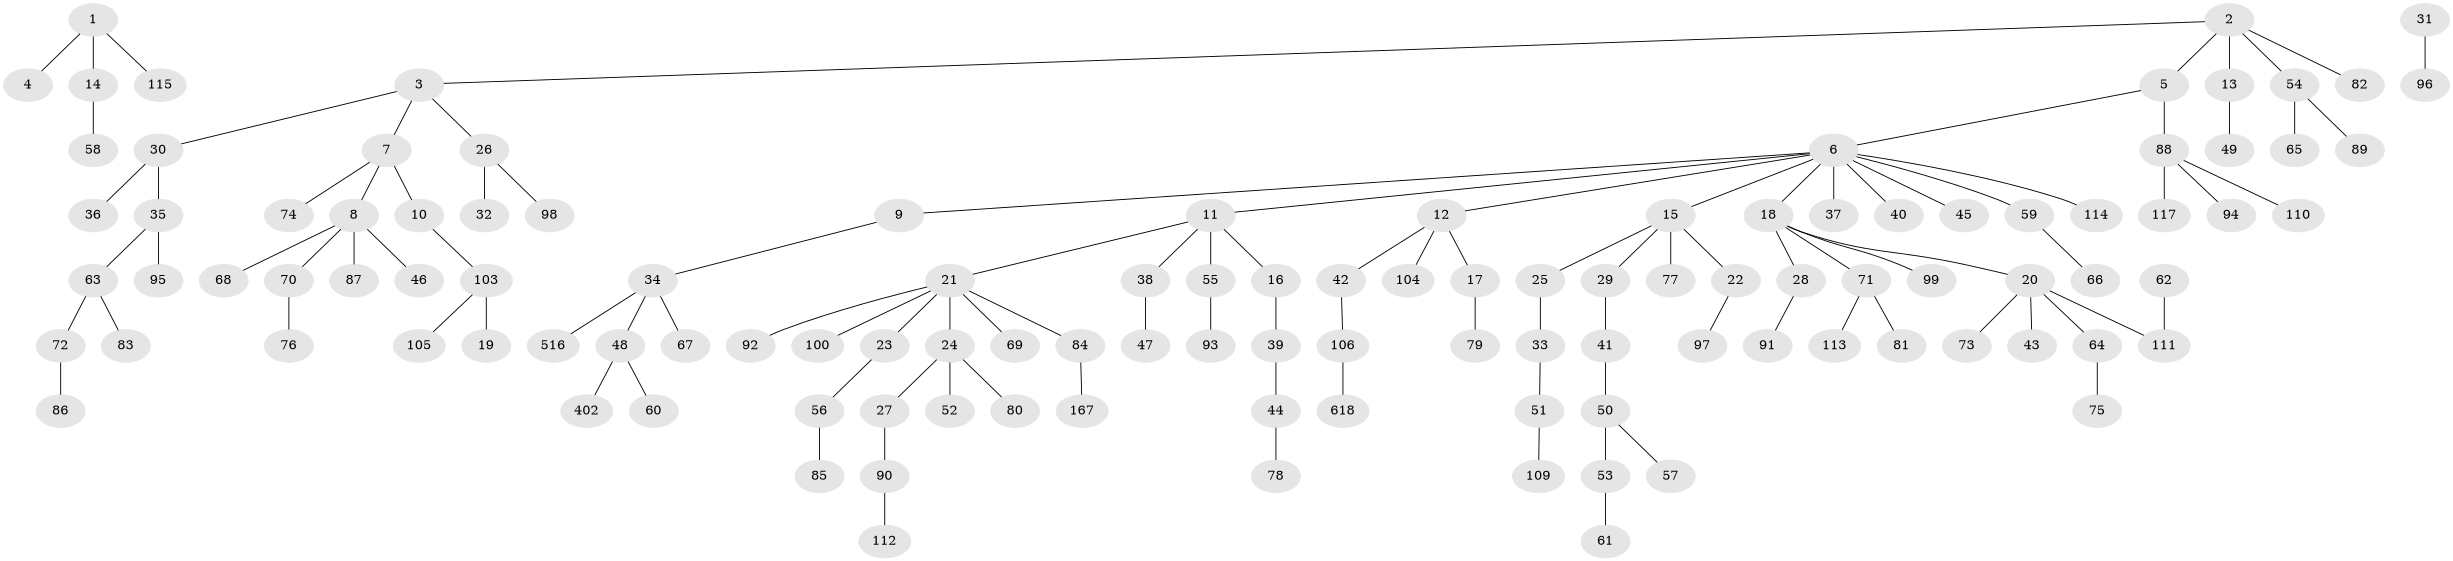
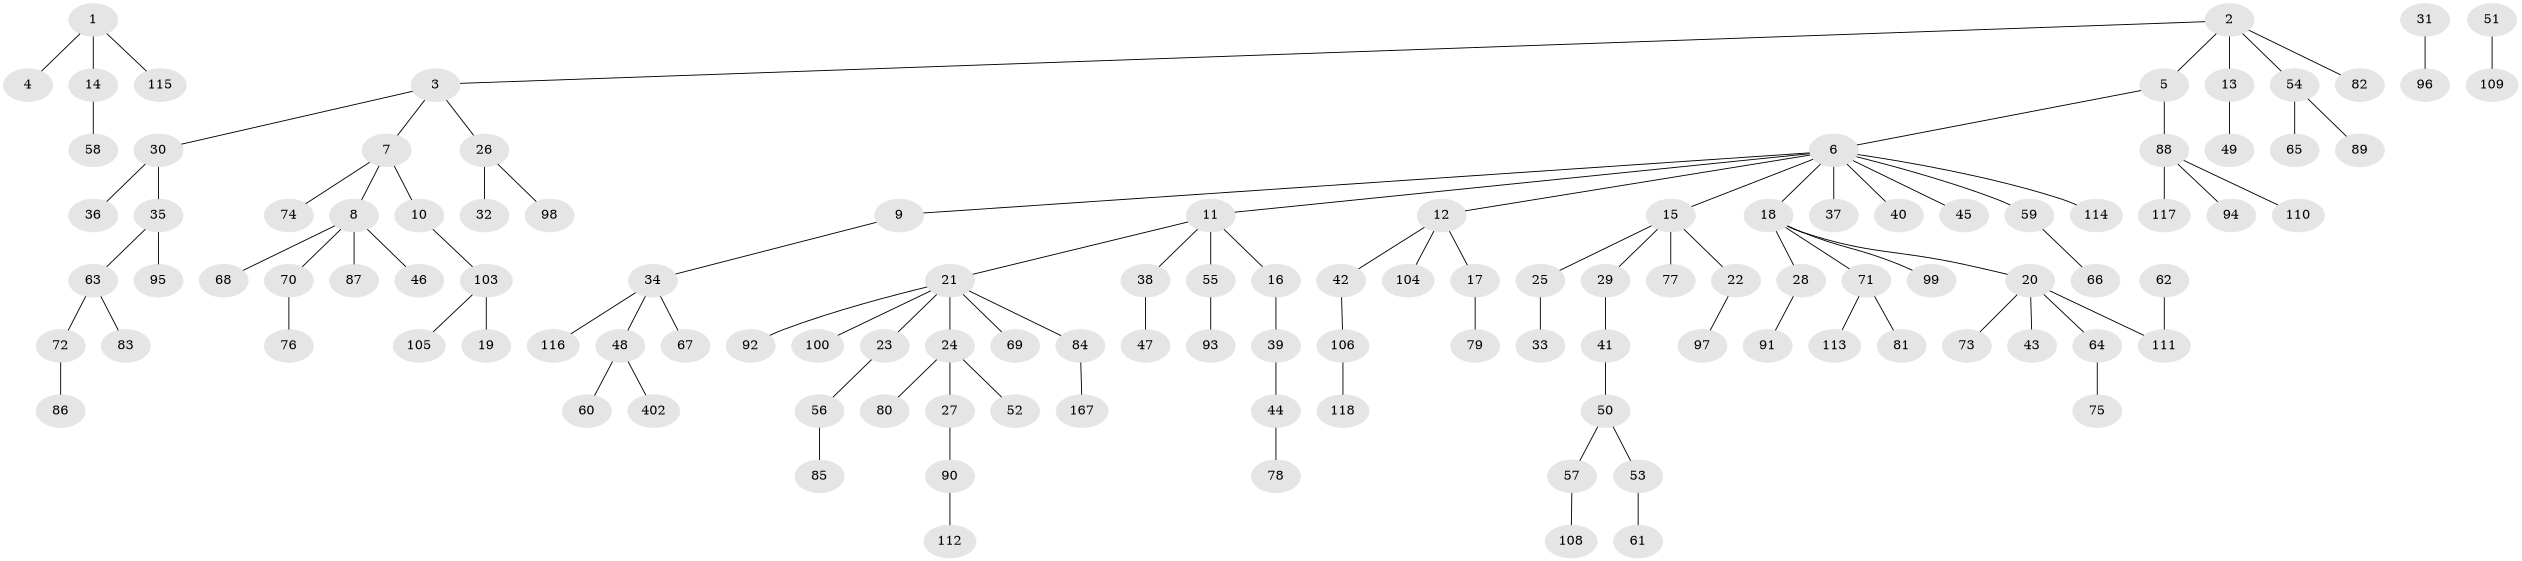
node "516": label "516" -> "116"
edge "33" -- "51": removed
node "618": label "618" -> "118"
node "108": added
